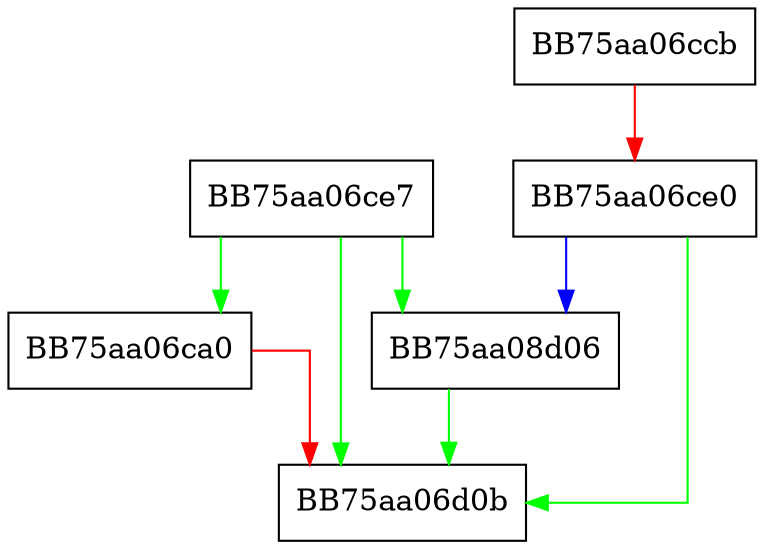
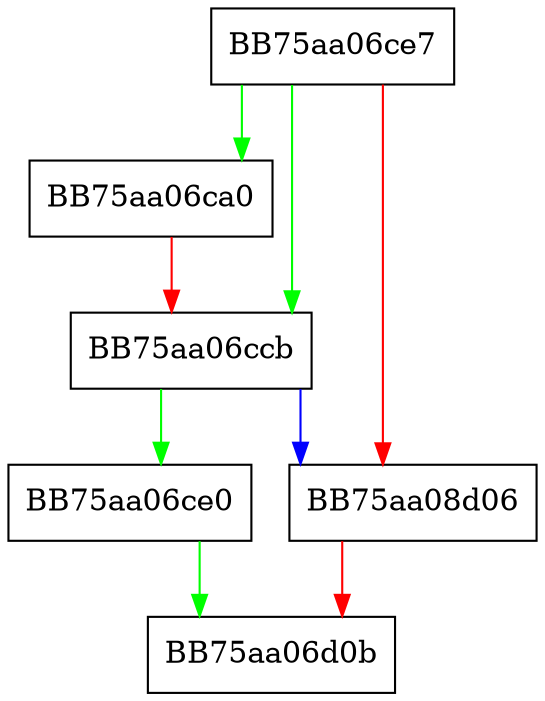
edge "BB75aa06ccb" -> "BB75aa06ce0": color red -> green
edge "BB75aa06ce7" -> "BB75aa08d06": color green -> red
edge "BB75aa06ce0" -> "BB75aa08d06": now "BB75aa06ccb" -> "BB75aa08d06"
edge "BB75aa06ce7" -> "BB75aa06d0b": now "BB75aa06ce7" -> "BB75aa06ccb"
edge "BB75aa06ca0" -> "BB75aa06d0b": now "BB75aa06ca0" -> "BB75aa06ccb"
edge "BB75aa08d06" -> "BB75aa06d0b": color green -> red
